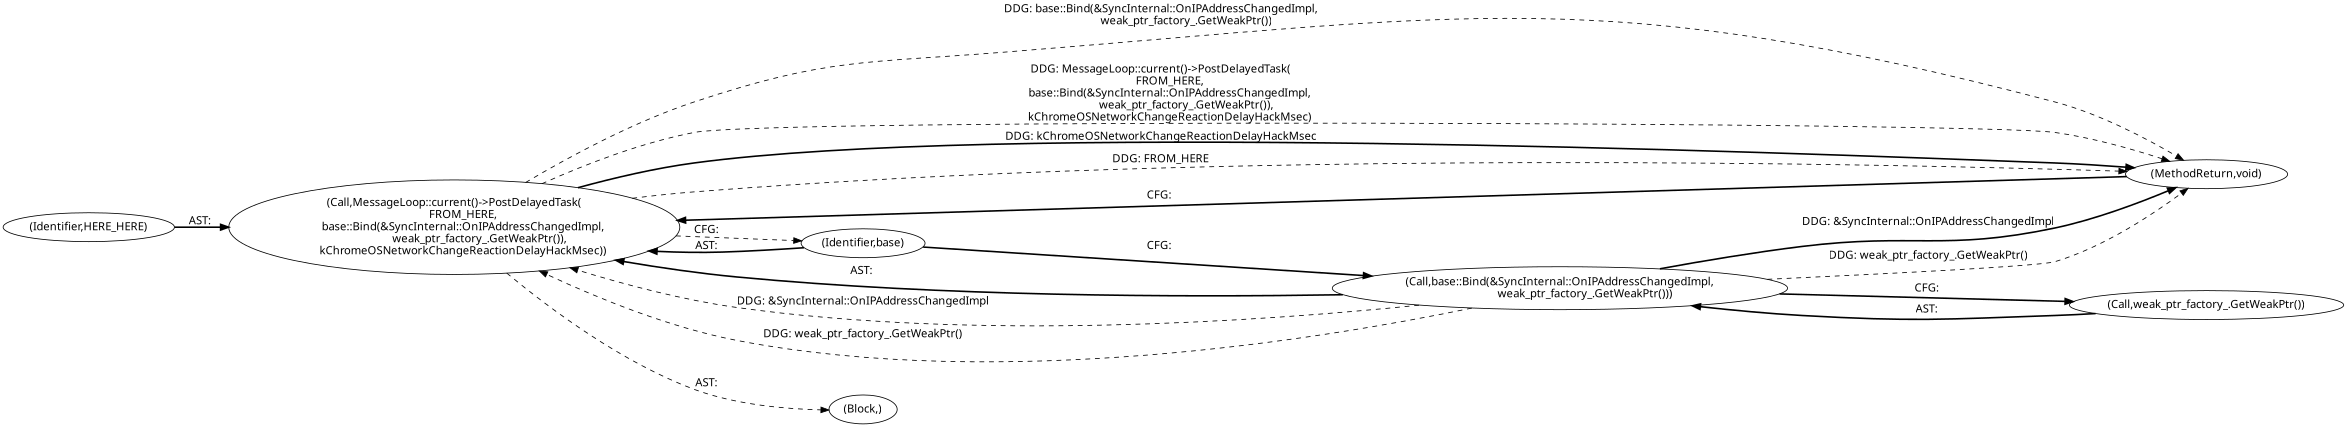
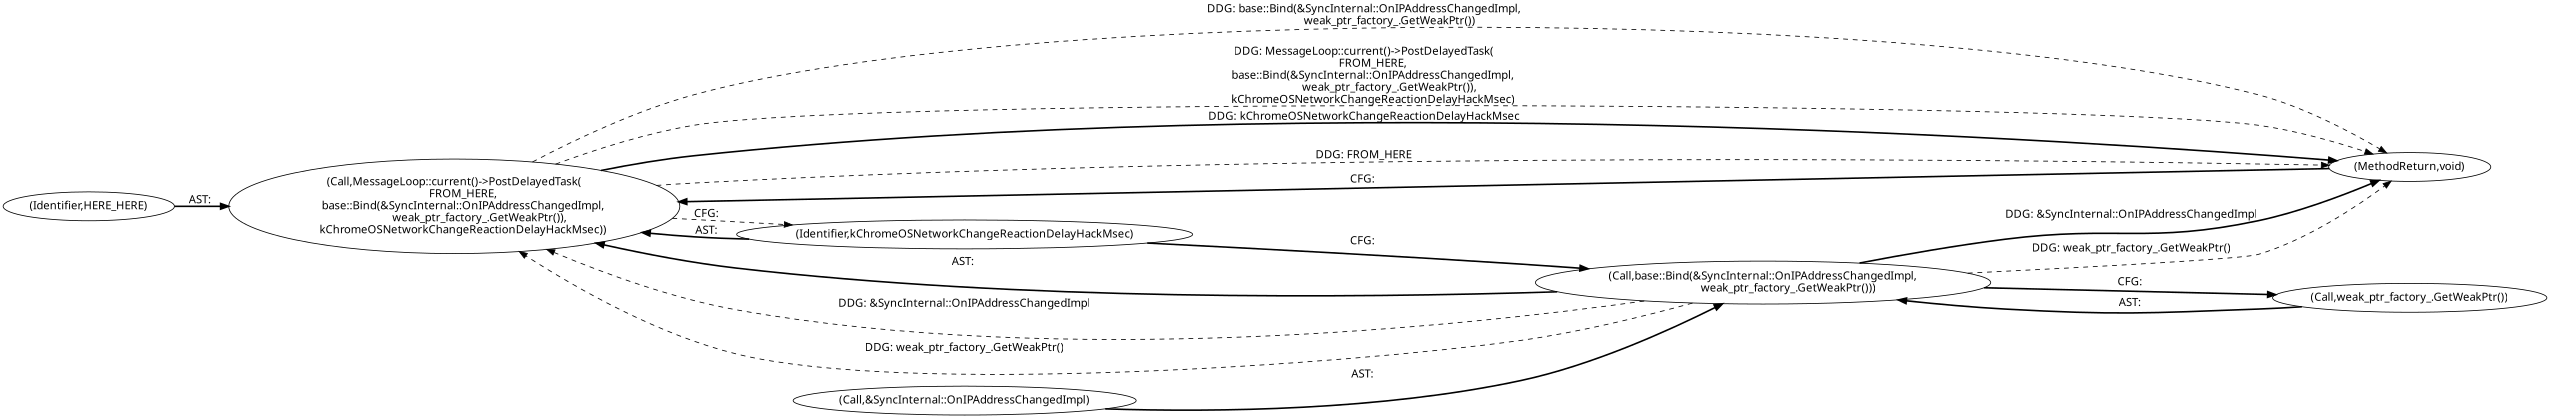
node "(Identifier,base)": label "(Identifier,base)" -> "(Identifier,kChromeOSNetworkChangeReactionDelayHackMsec)"
node "(Call,&SyncInternal::OnIPAddressChangedImpl)": added
node "(Block,)": removed
